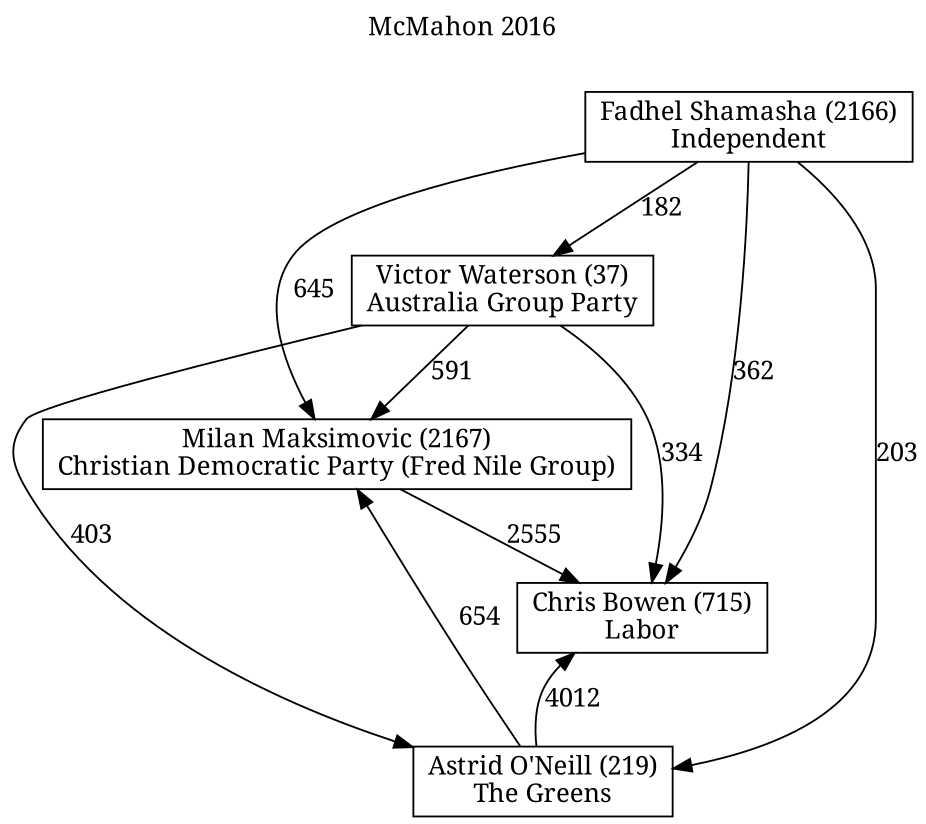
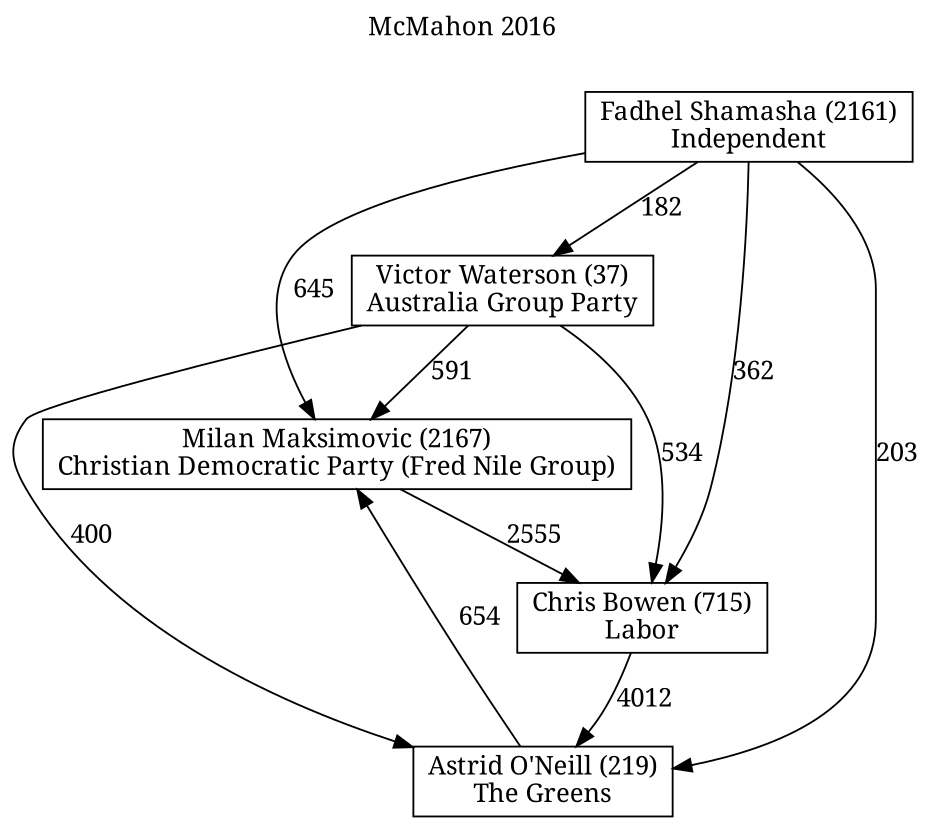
node "Fadhel Shamasha (2166) Independent": label "Fadhel Shamasha (2166) Independent" -> "Fadhel Shamasha (2161) Independent"
edge "Victor Waterson (37) Australia Group Party" -> "Chris Bowen (715) Labor": label "334" -> "534"
edge "Victor Waterson (37) Australia Group Party" -> "Astrid O'Neill (219) The Greens": label "403" -> "400"
edge "Astrid O'Neill (219) The Greens" -> "Chris Bowen (715) Labor": reversed
